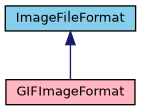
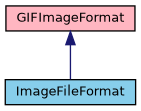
edge "GIFImageFormat" -> "ImageFileFormat": reversed
